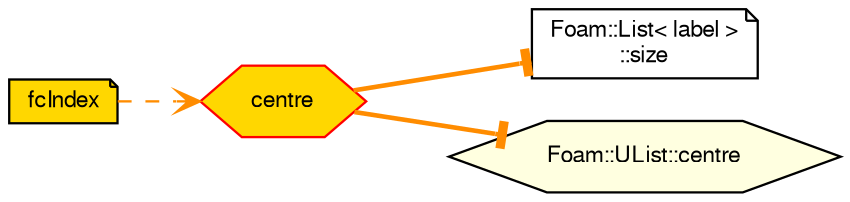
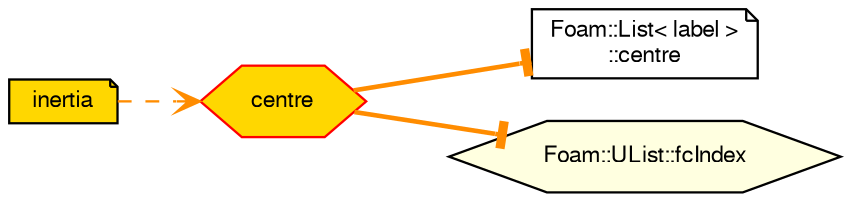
node "Foam::List< label > ::size": label "Foam::List< label > ::size" -> "Foam::List< label > ::centre"
node "fcIndex": label "fcIndex" -> "inertia"
node "Foam::UList::centre": label "Foam::UList::centre" -> "Foam::UList::fcIndex"
